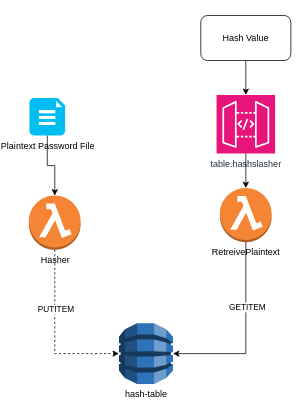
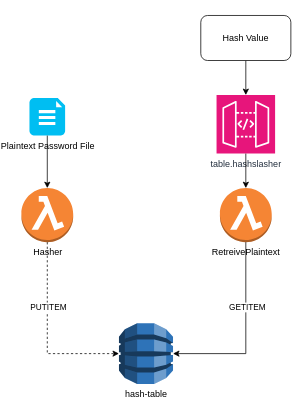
node "Hasher": moved (55, 222) -> (47, 215)
